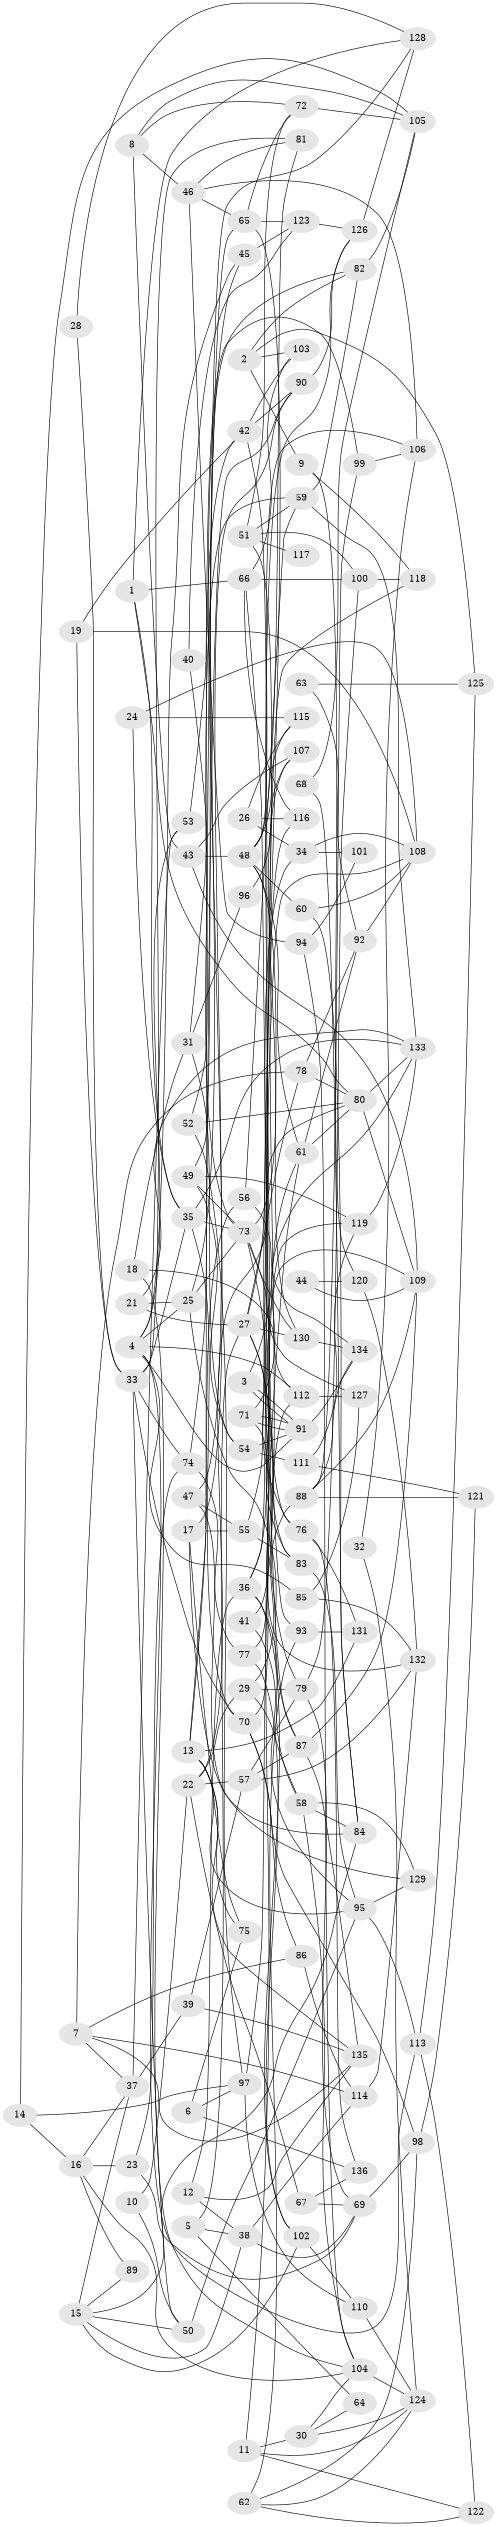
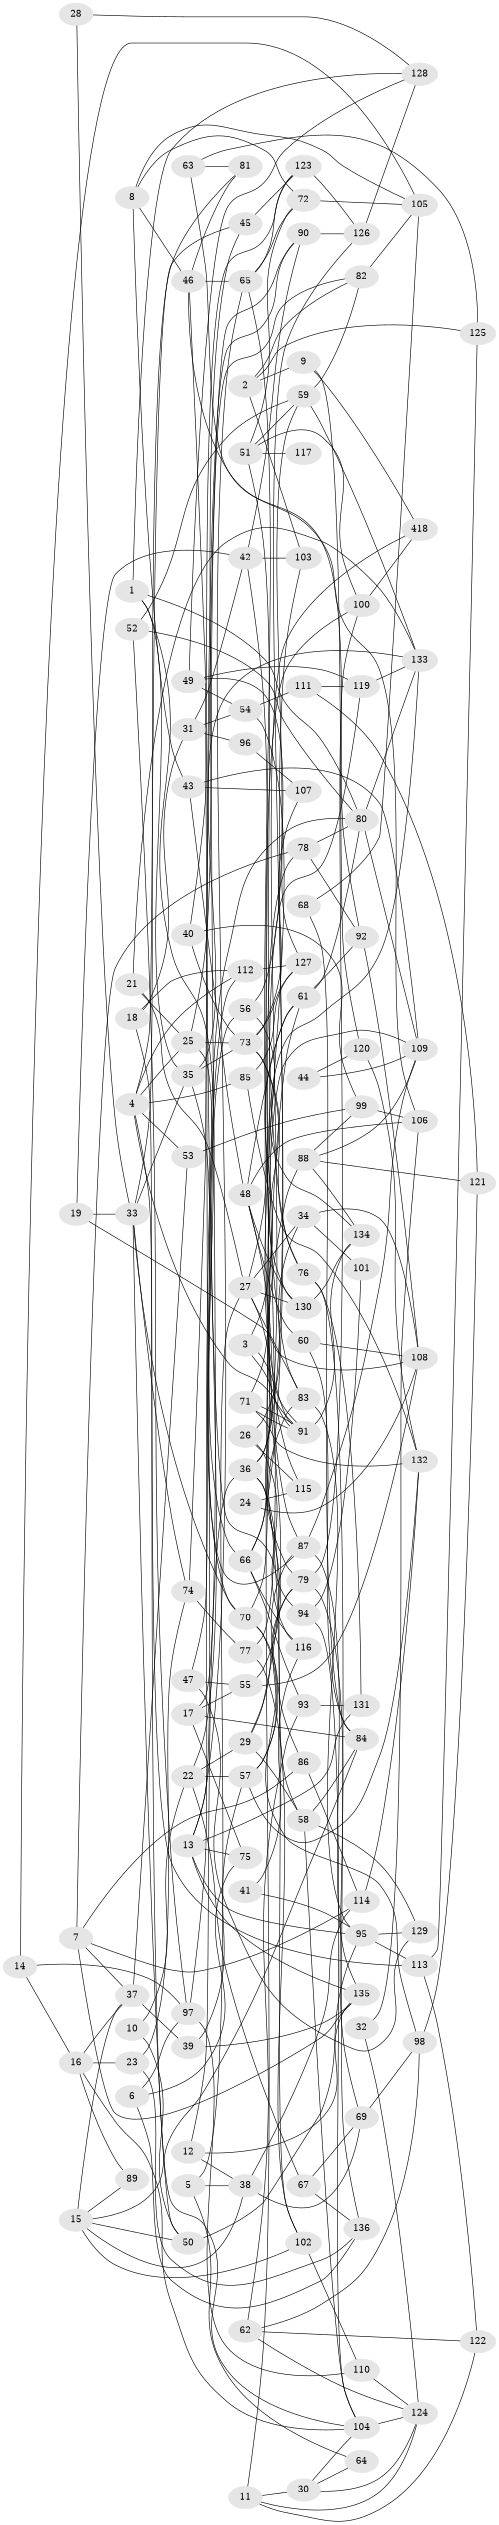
edge "81" -- "48": now "81" -- "63"
node "118": label "118" -> "418"
edge "40" -- "99": added
edge "24" -- "35": removed
edge "49" -- "73": now "49" -- "127"
edge "23" -- "69": now "23" -- "136"
